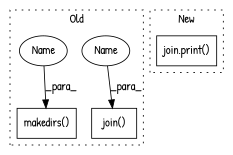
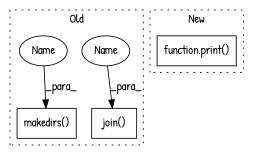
node "join.print()": label "join.print()" -> "function.print()"
